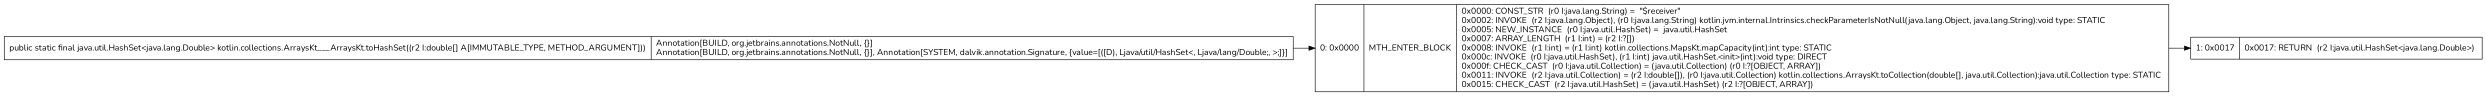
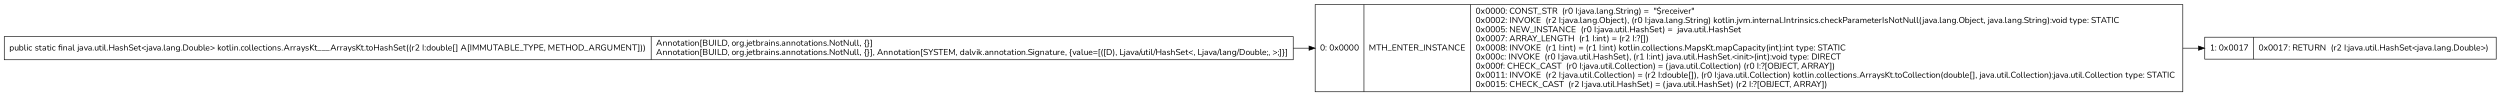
node "0: 0x0000": text "MTH_ENTER_BLOCK" -> "MTH_ENTER_INSTANCE"
